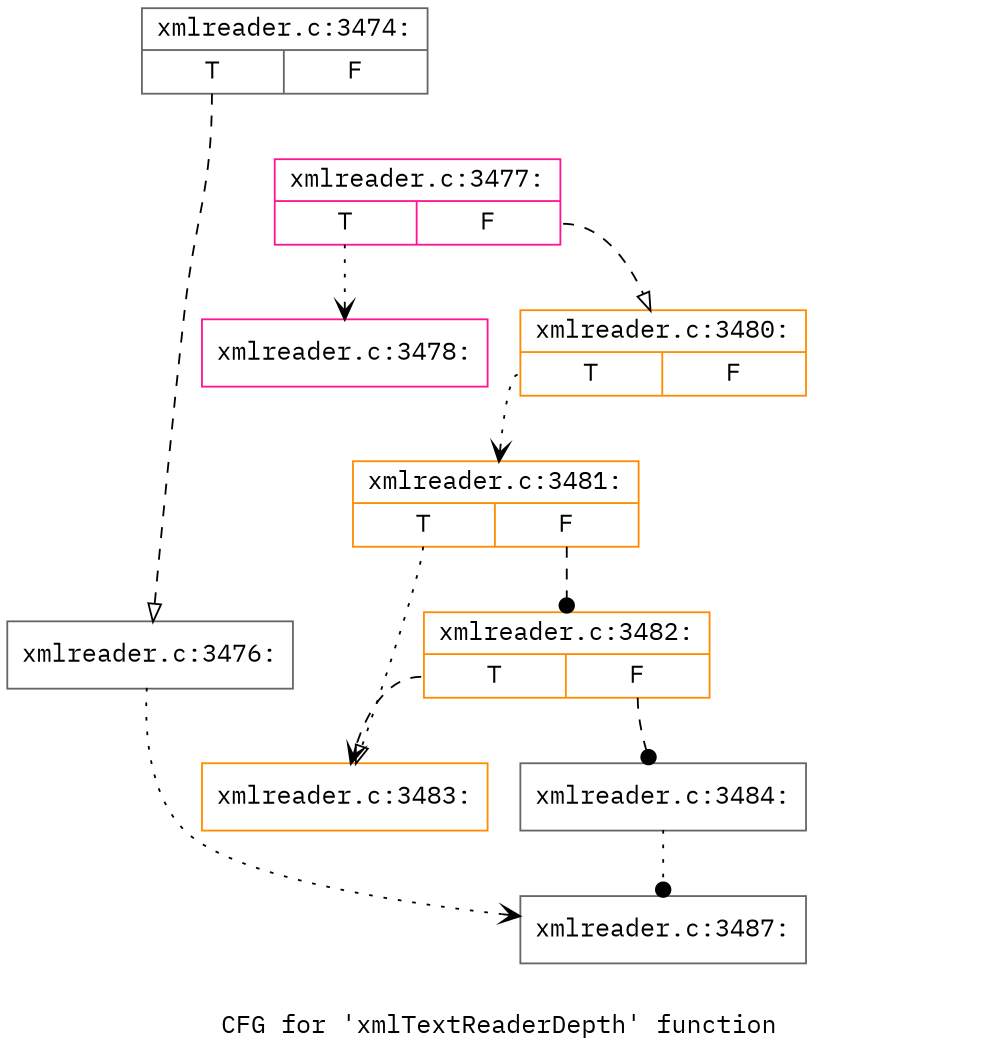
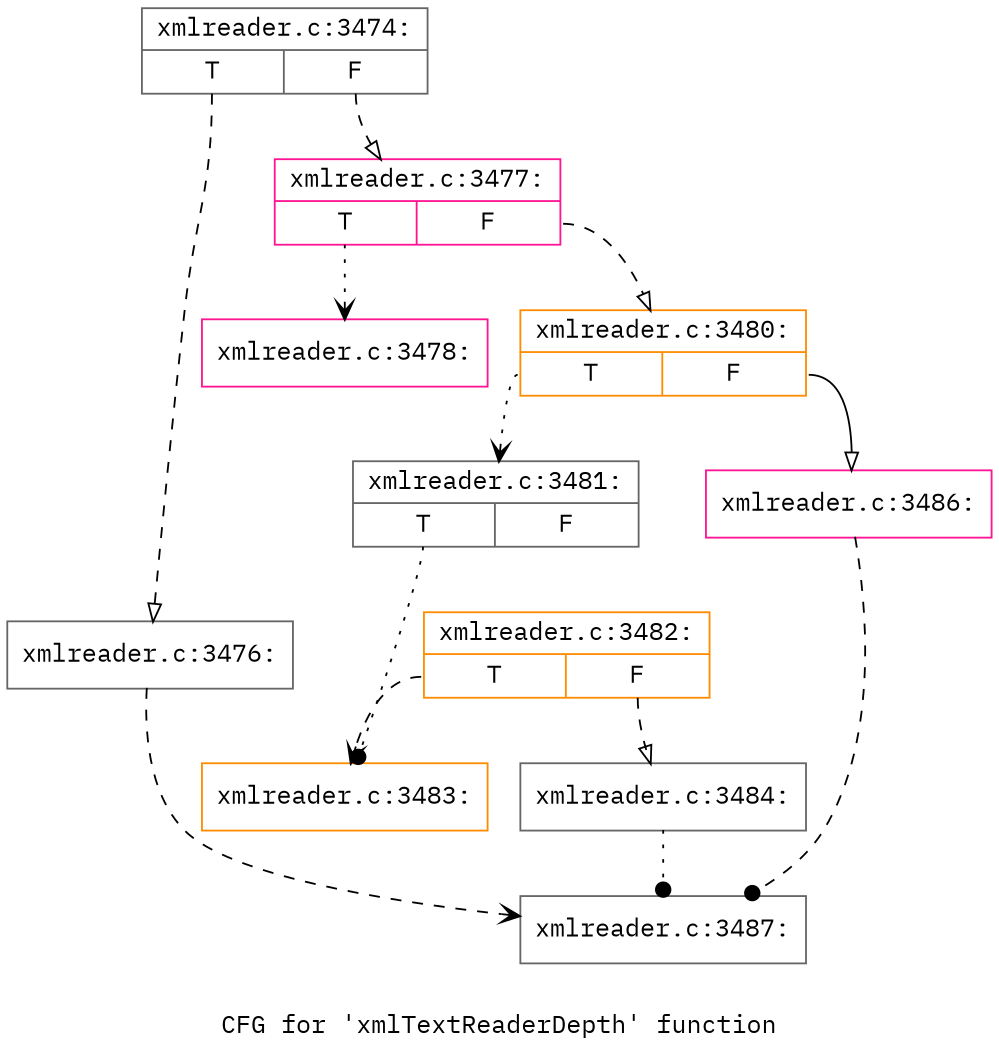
edge "xmlreader.c:3474:" -> "xmlreader.c:3477:": added
node "xmlreader.c:3481:": color darkorange -> gray40
node "xmlreader.c:3486:": added
edge "xmlreader.c:3481:" -> "xmlreader.c:3482:": removed
edge "xmlreader.c:3481:" -> "xmlreader.c:3483:": arrowhead onormal -> dot
edge "xmlreader.c:3482:" -> "xmlreader.c:3484:": arrowhead dot -> onormal
edge "xmlreader.c:3476:" -> "xmlreader.c:3487:": style dotted -> dashed
